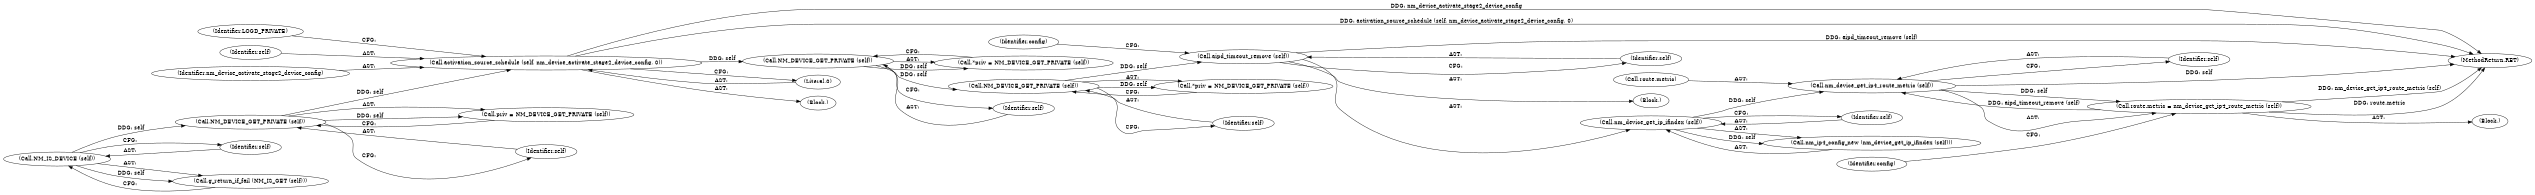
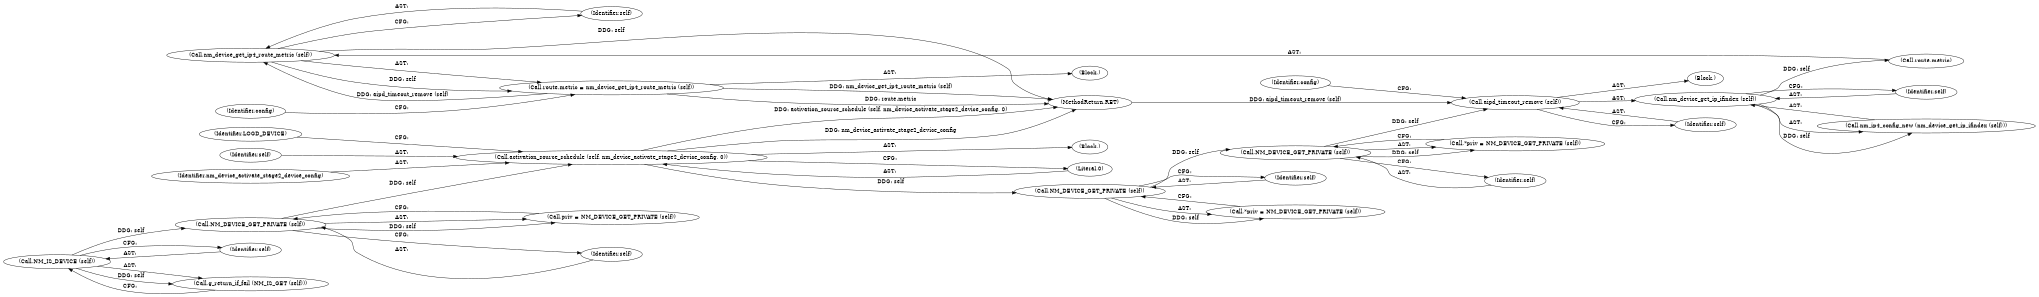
node "(Identifier,LOGD_PRIVATE)": label "(Identifier,LOGD_PRIVATE)" -> "(Identifier,LOGD_DEVICE)"
edge "(Call,aipd_timeout_remove (self))" -> "(MethodReturn,RET)": reversed
edge "(Call,nm_device_get_ip_ifindex (self))" -> "(Call,nm_device_get_ip4_route_metric (self))": now "(Call,nm_device_get_ip_ifindex (self))" -> "(Call,route.metric)"
